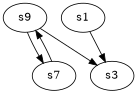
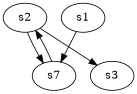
node "s9": label "s9" -> "s2"
edge "s1" -> "s3": now "s1" -> "s7"
